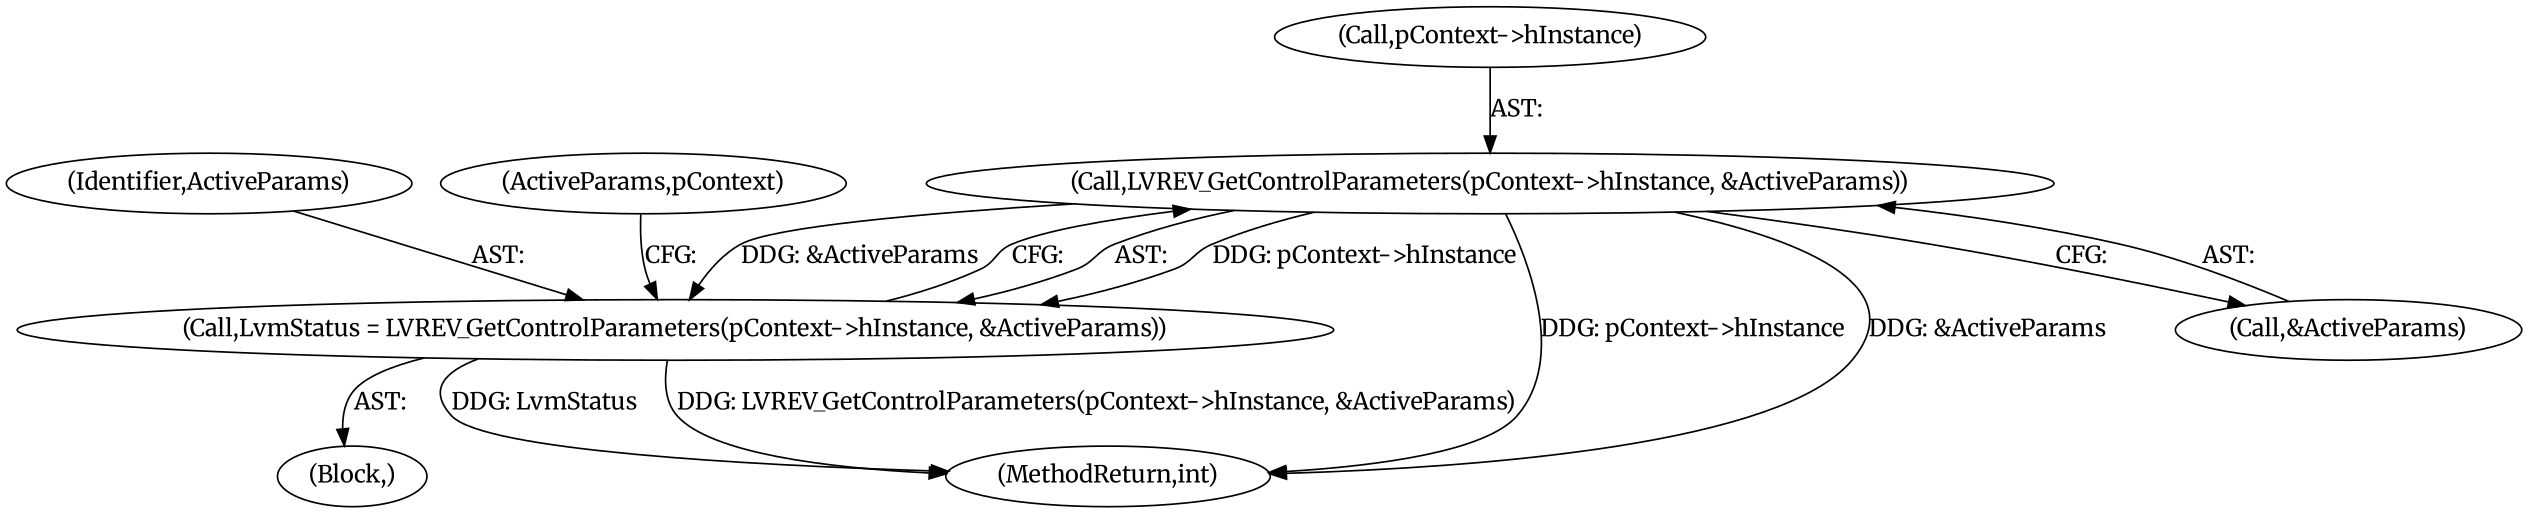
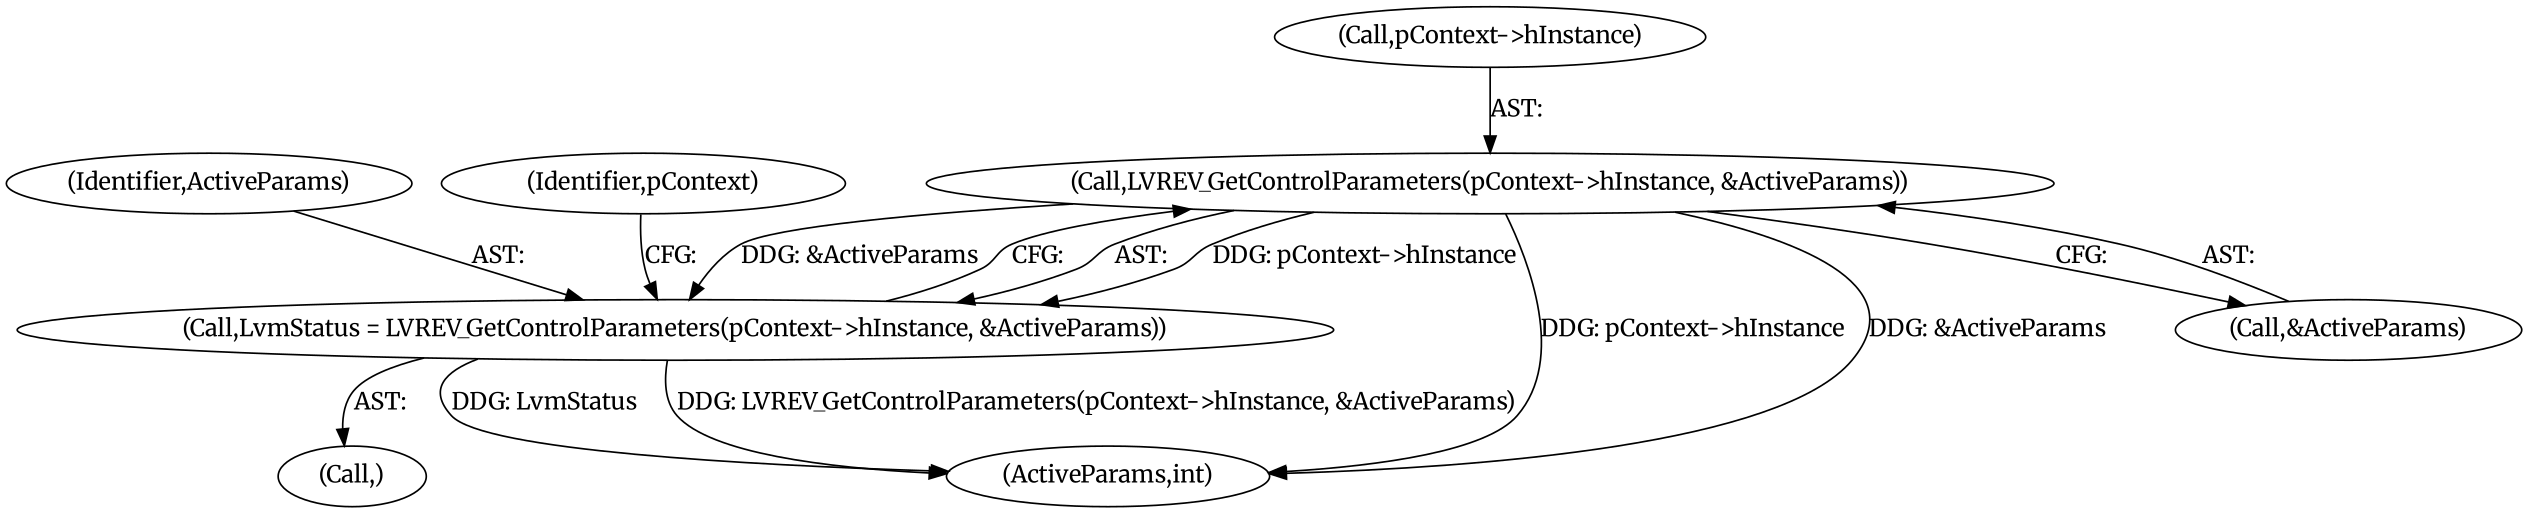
node "(ActiveParams,pContext)": label "(ActiveParams,pContext)" -> "(Identifier,pContext)"
node "(Block,)": label "(Block,)" -> "(Call,)"
node "(MethodReturn,int)": label "(MethodReturn,int)" -> "(ActiveParams,int)"
